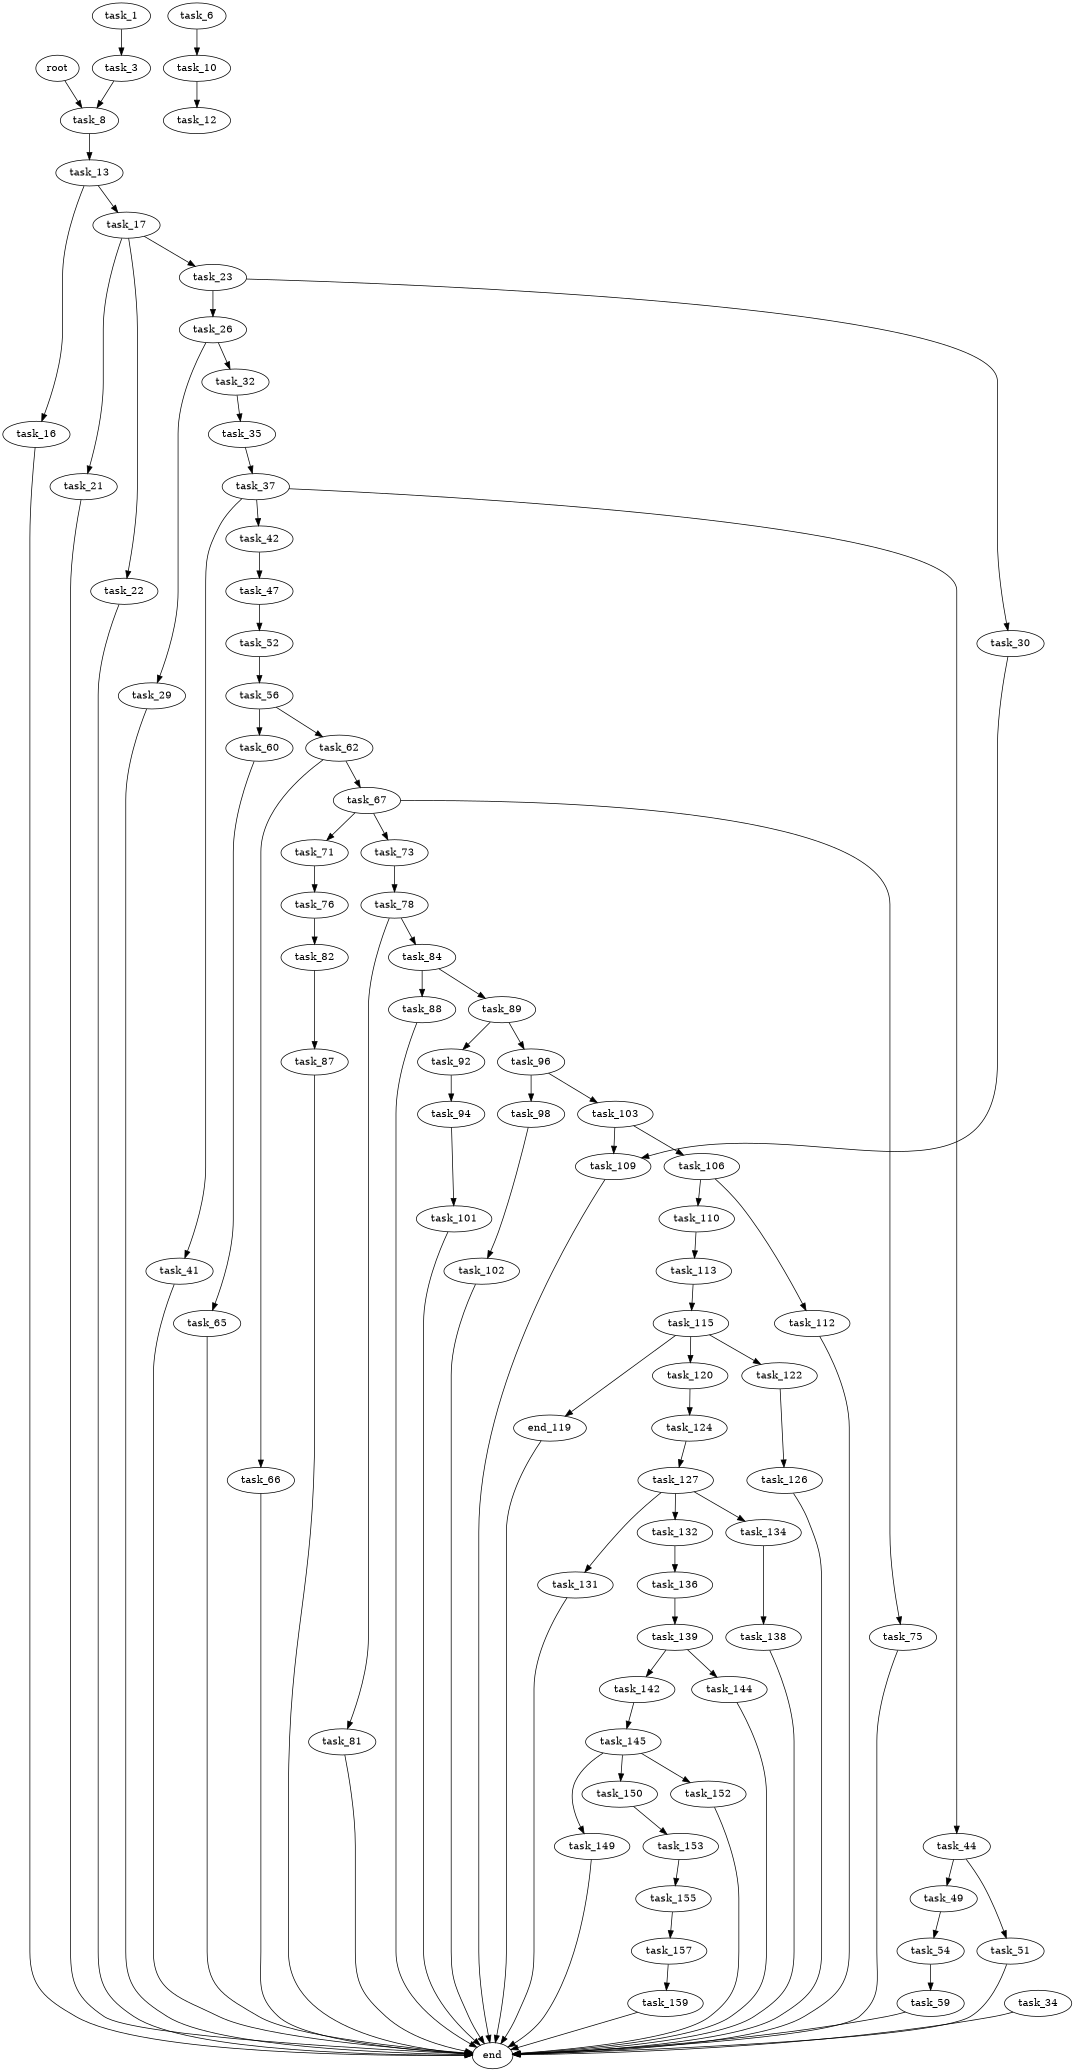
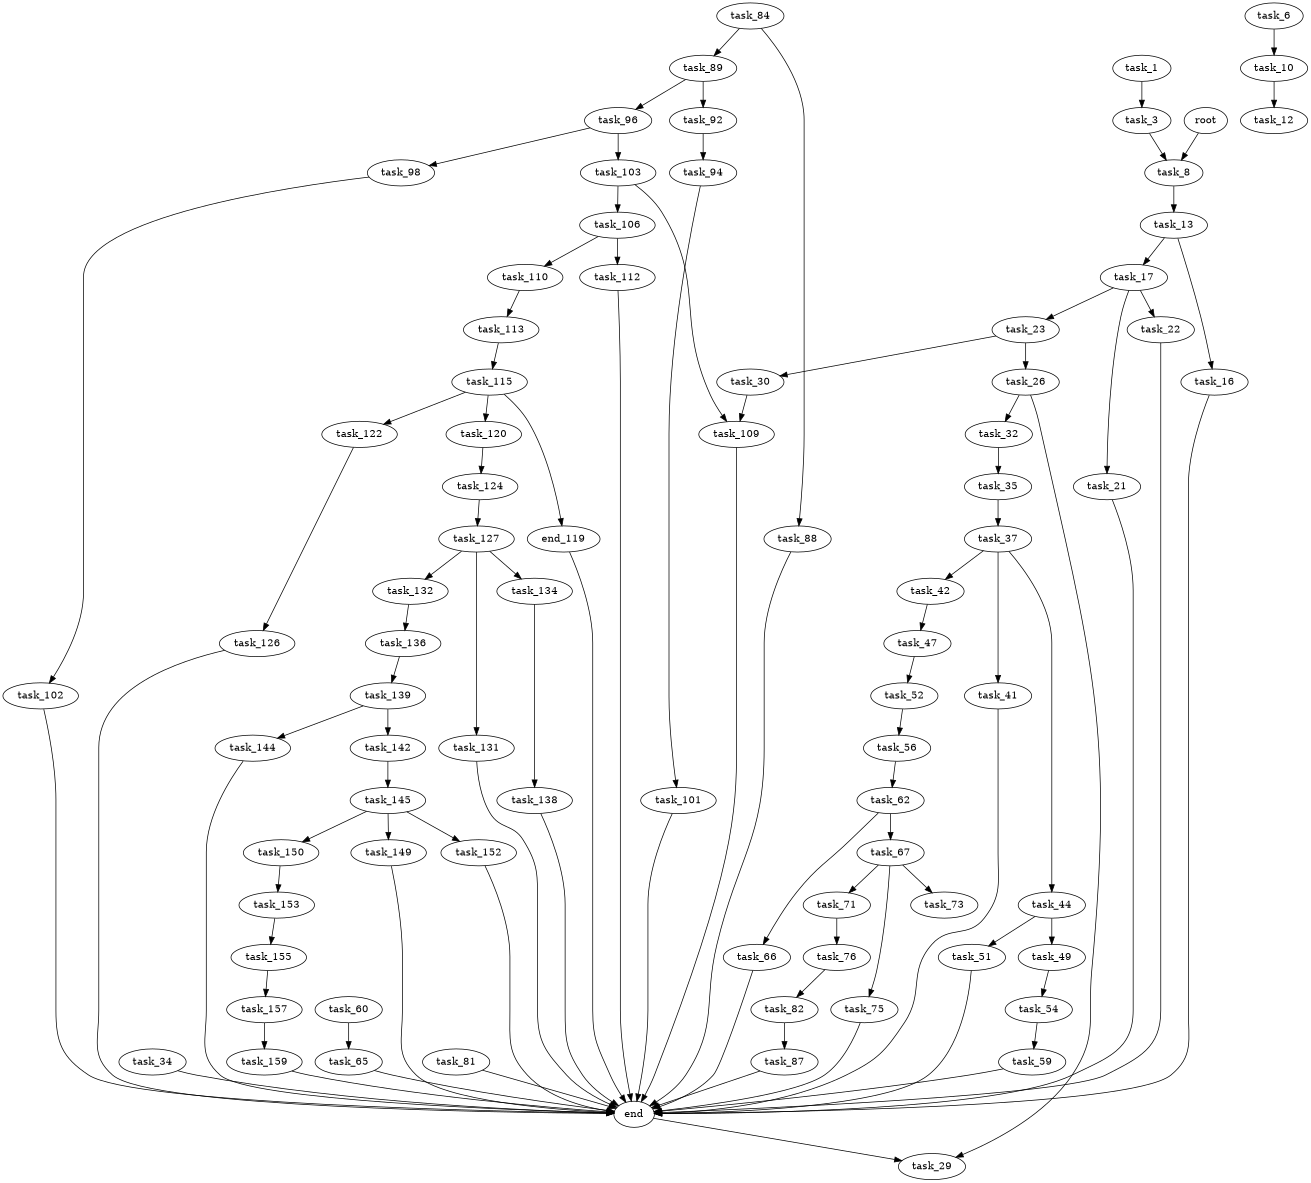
edge "task_56" -> "task_60": removed
node "task_78": removed
edge "task_29" -> "end": reversed
